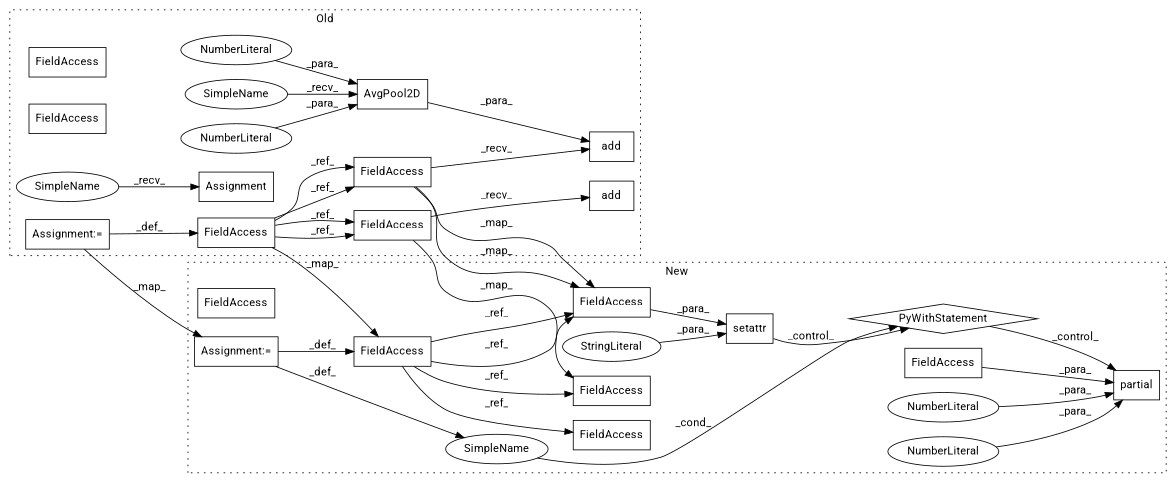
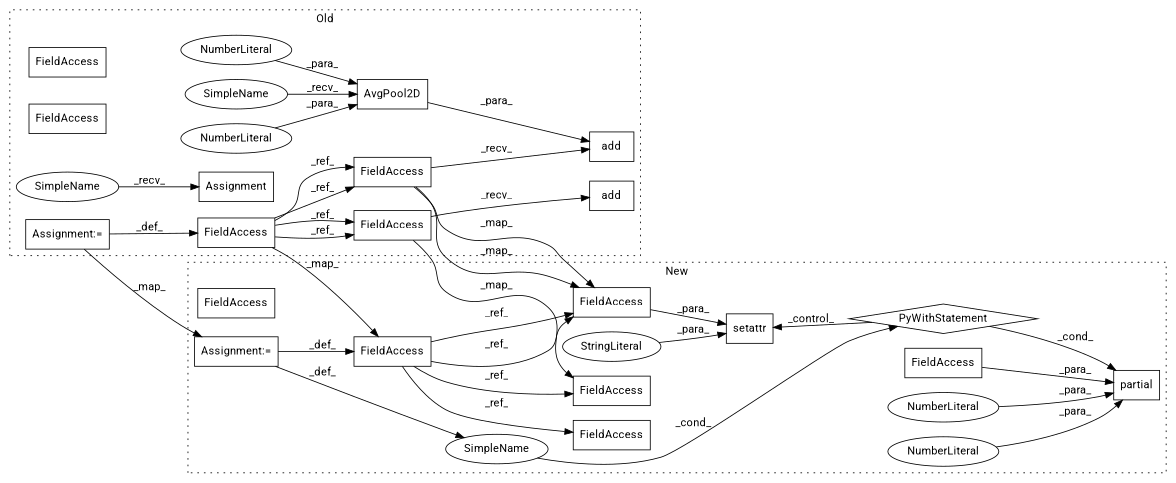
edge "PyWithStatement" -> "partial": label "_control_" -> "_cond_"
edge "setattr" -> "PyWithStatement": reversed
